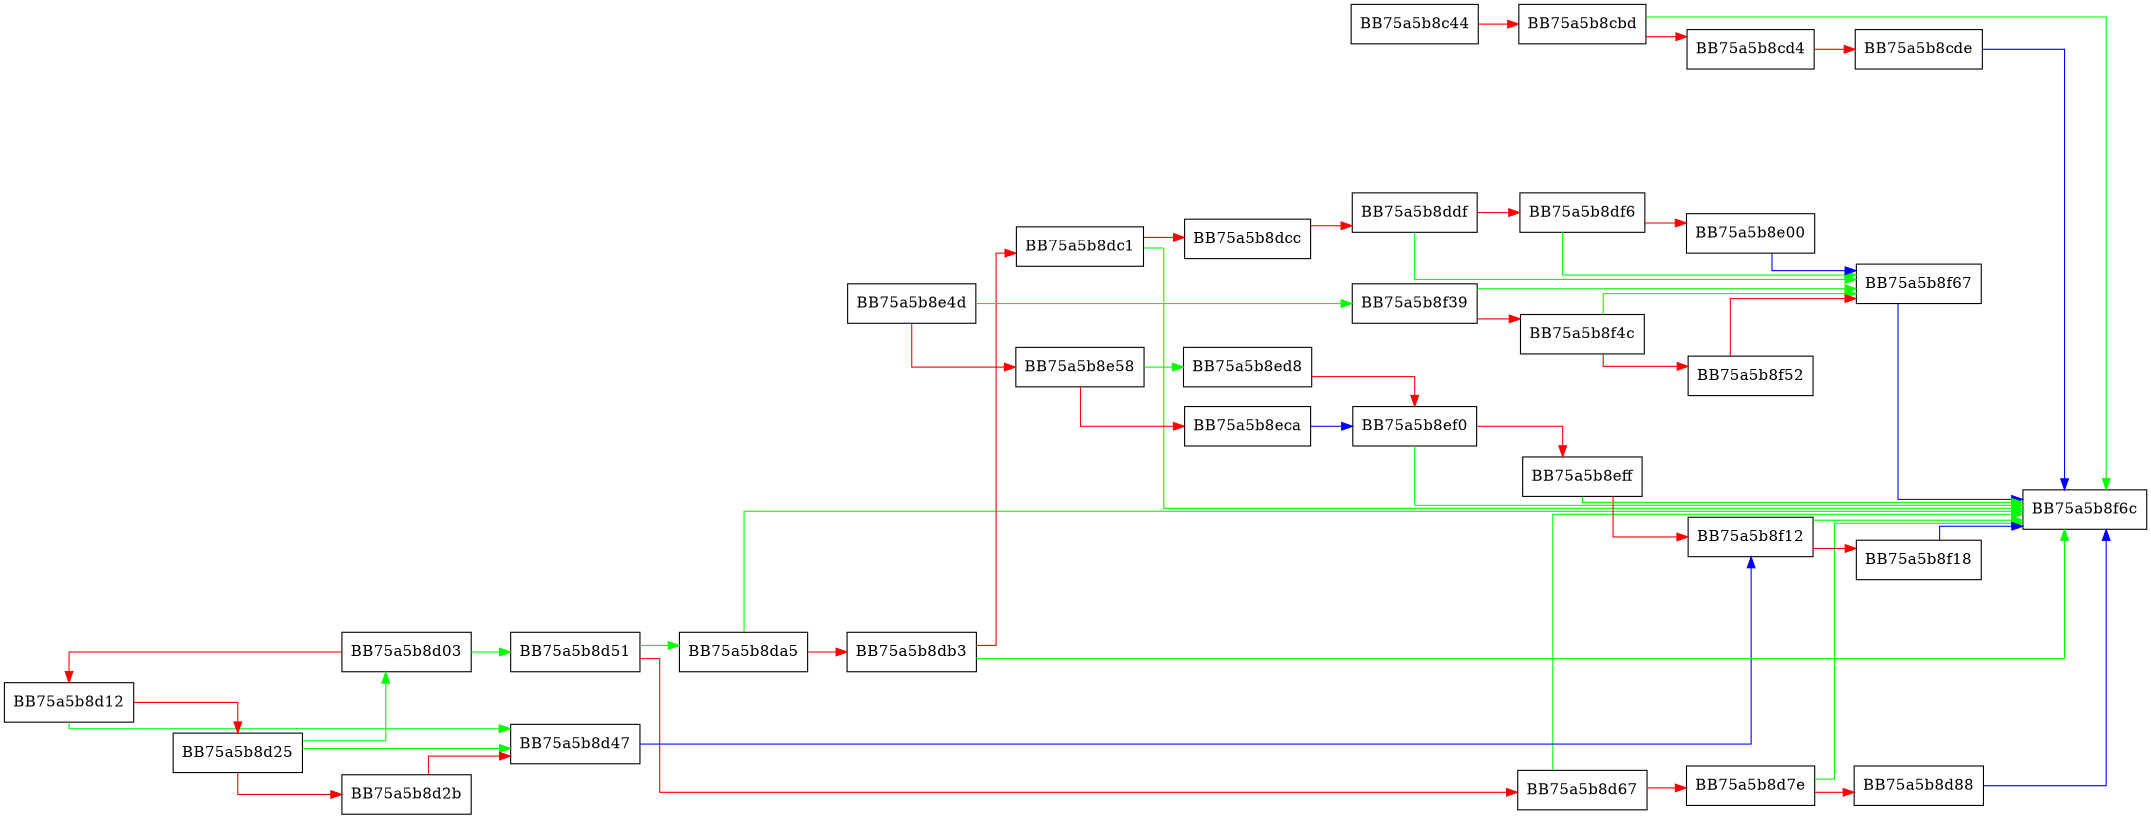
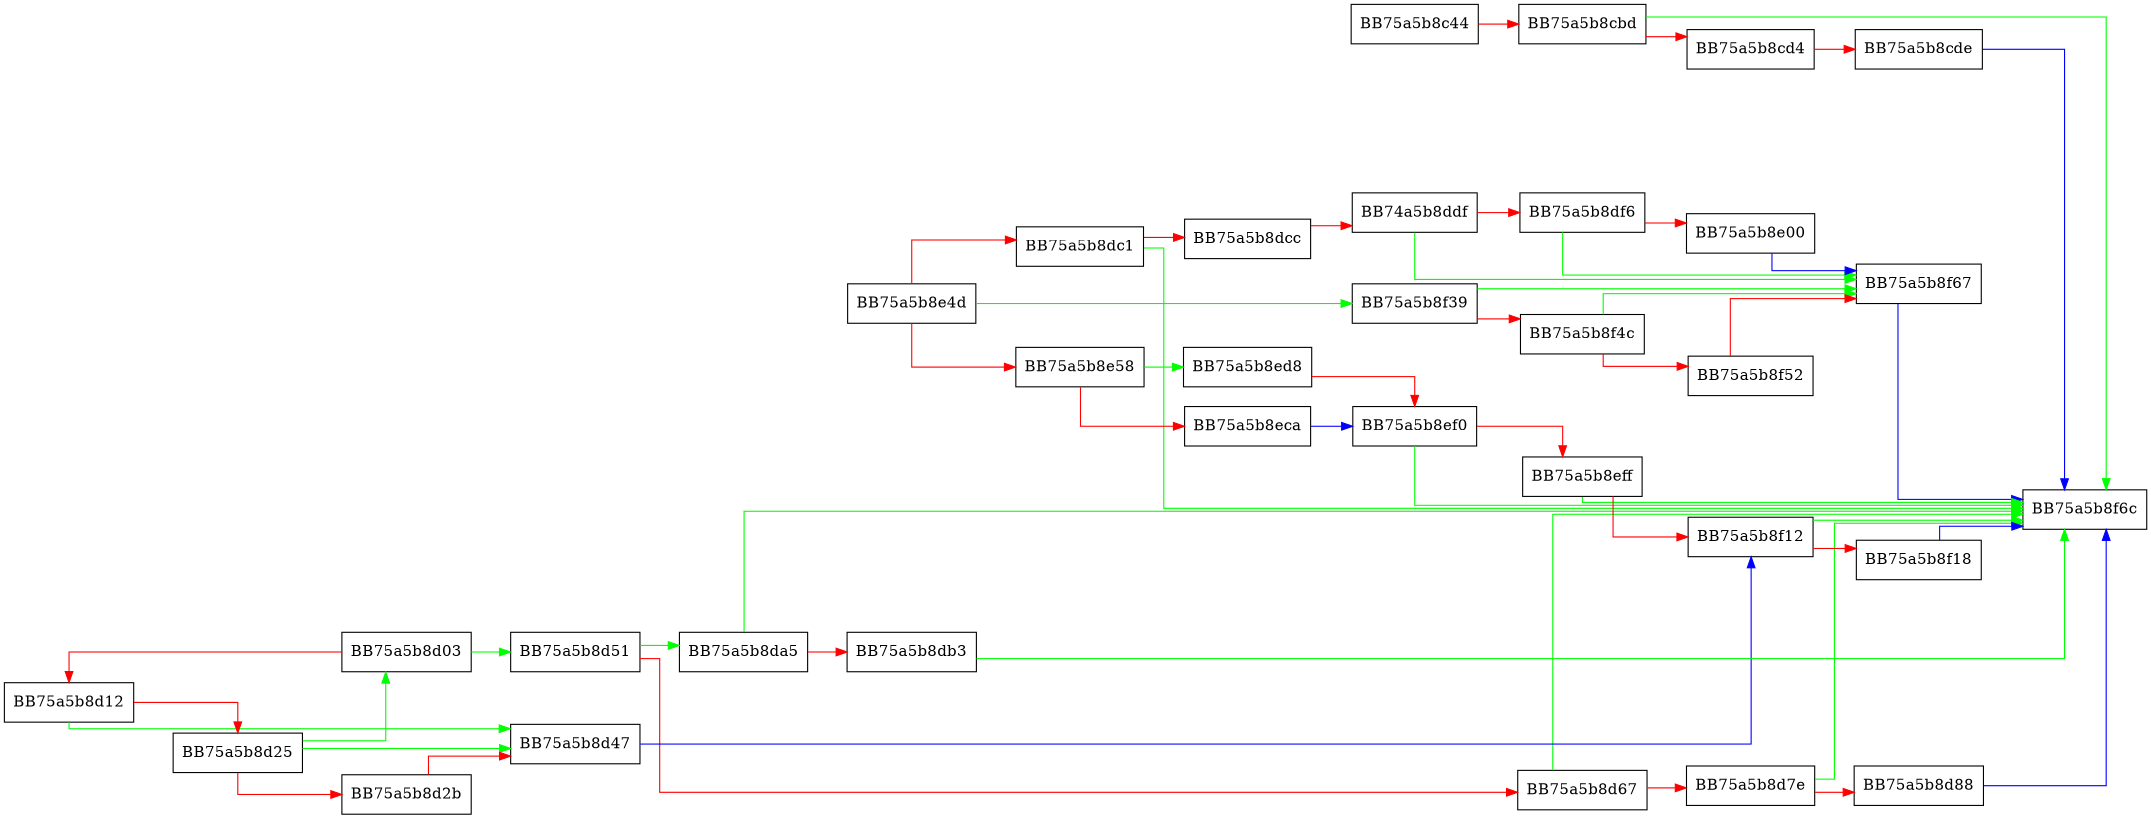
node "BB75a5b8ddf": label "BB75a5b8ddf" -> "BB74a5b8ddf"
edge "BB75a5b8db3" -> "BB75a5b8dc1": now "BB75a5b8e4d" -> "BB75a5b8dc1"
